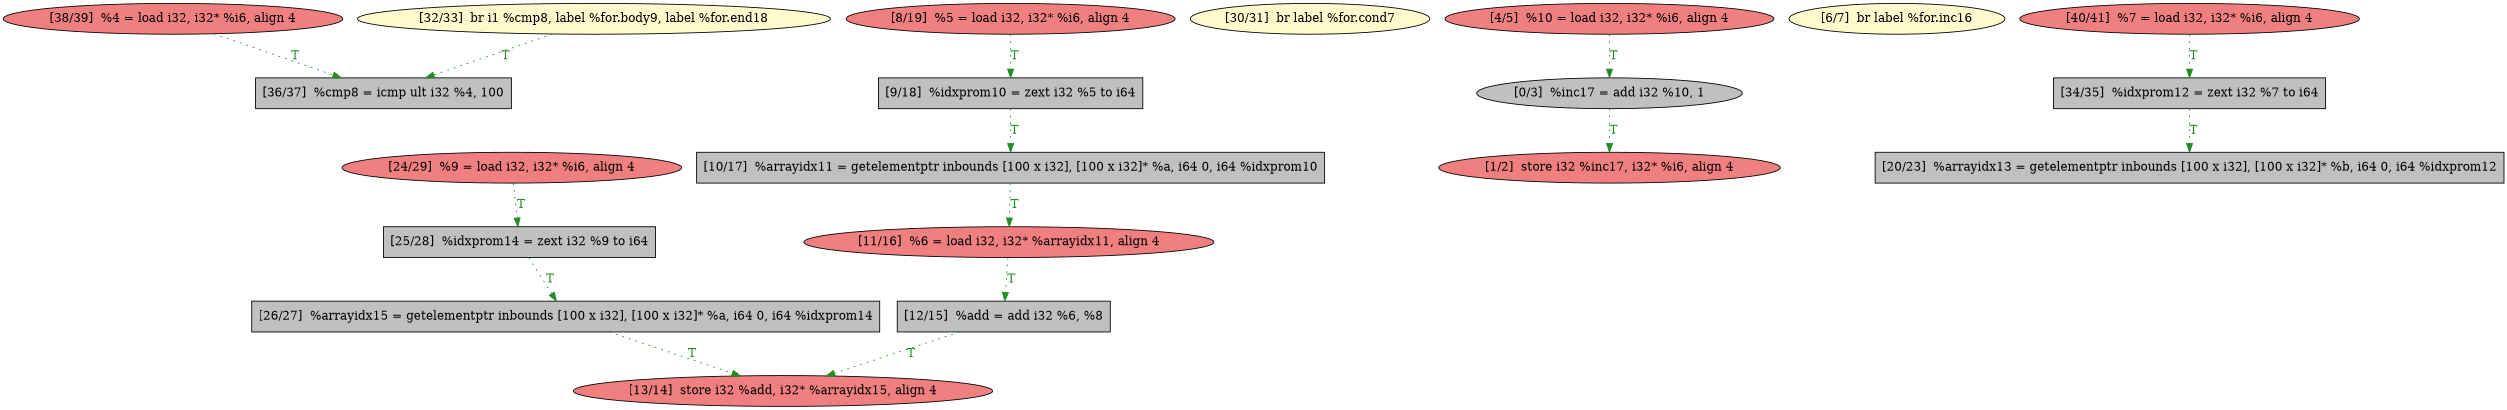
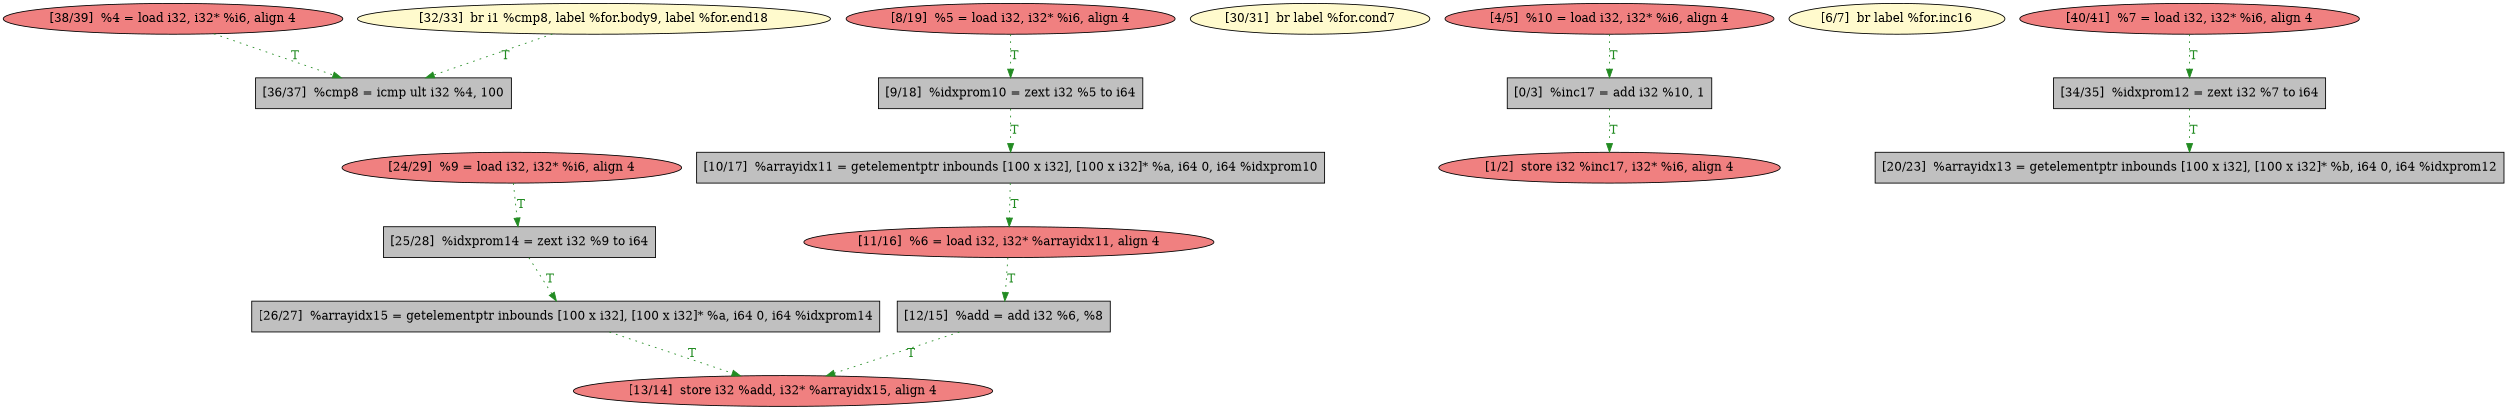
node "[0/3]  %inc17 = add i32 %10, 1": shape ellipse -> box
